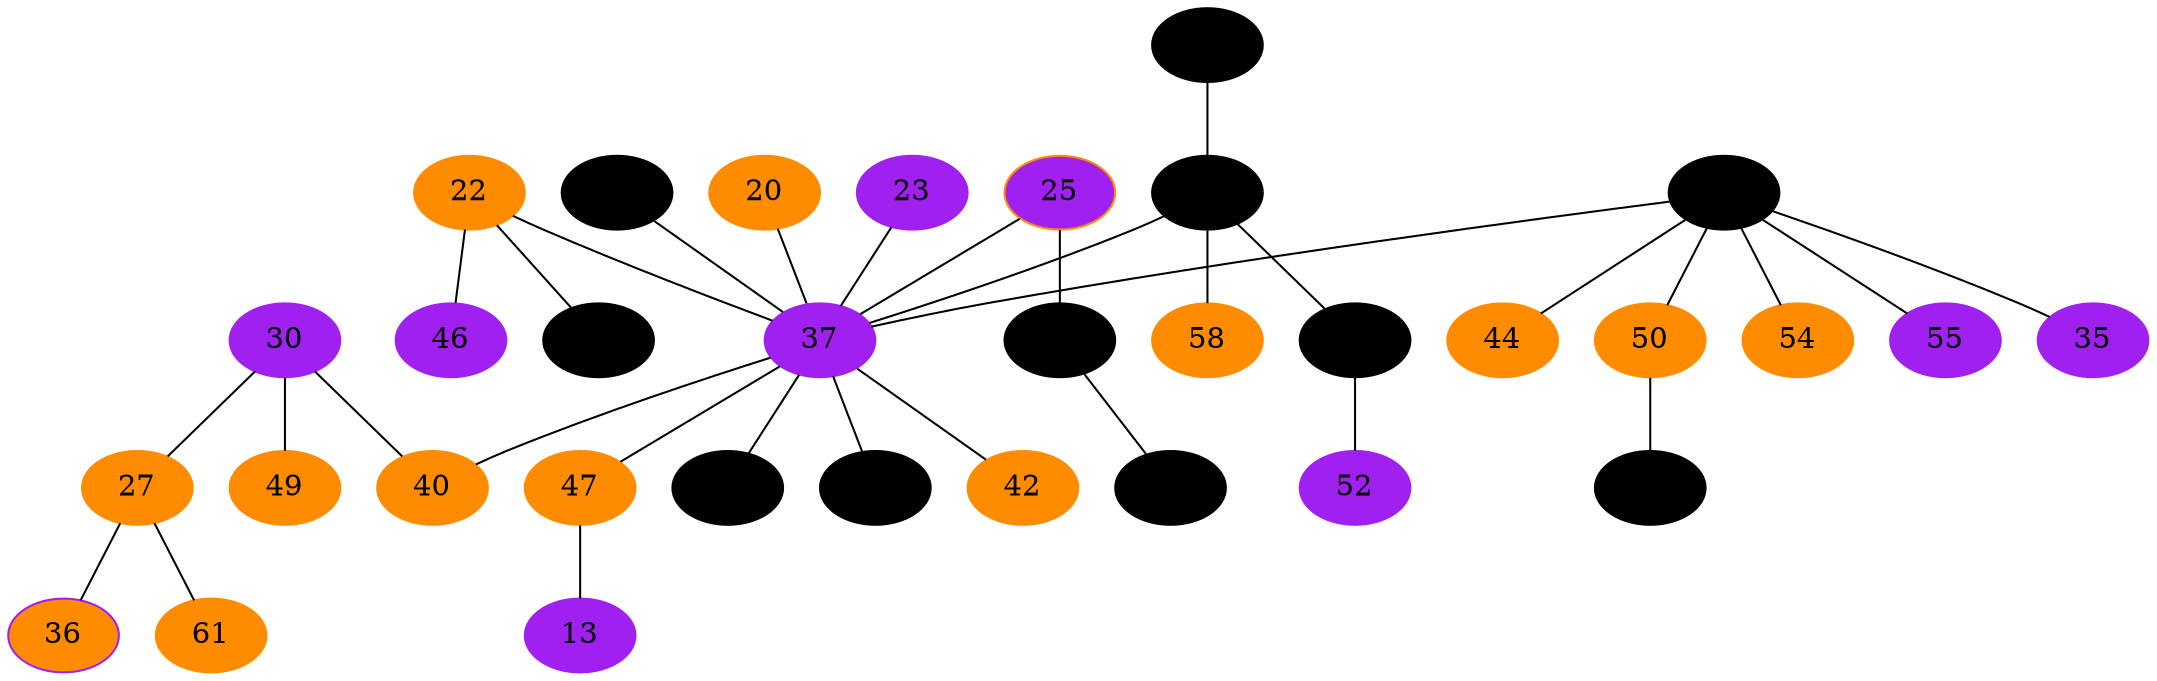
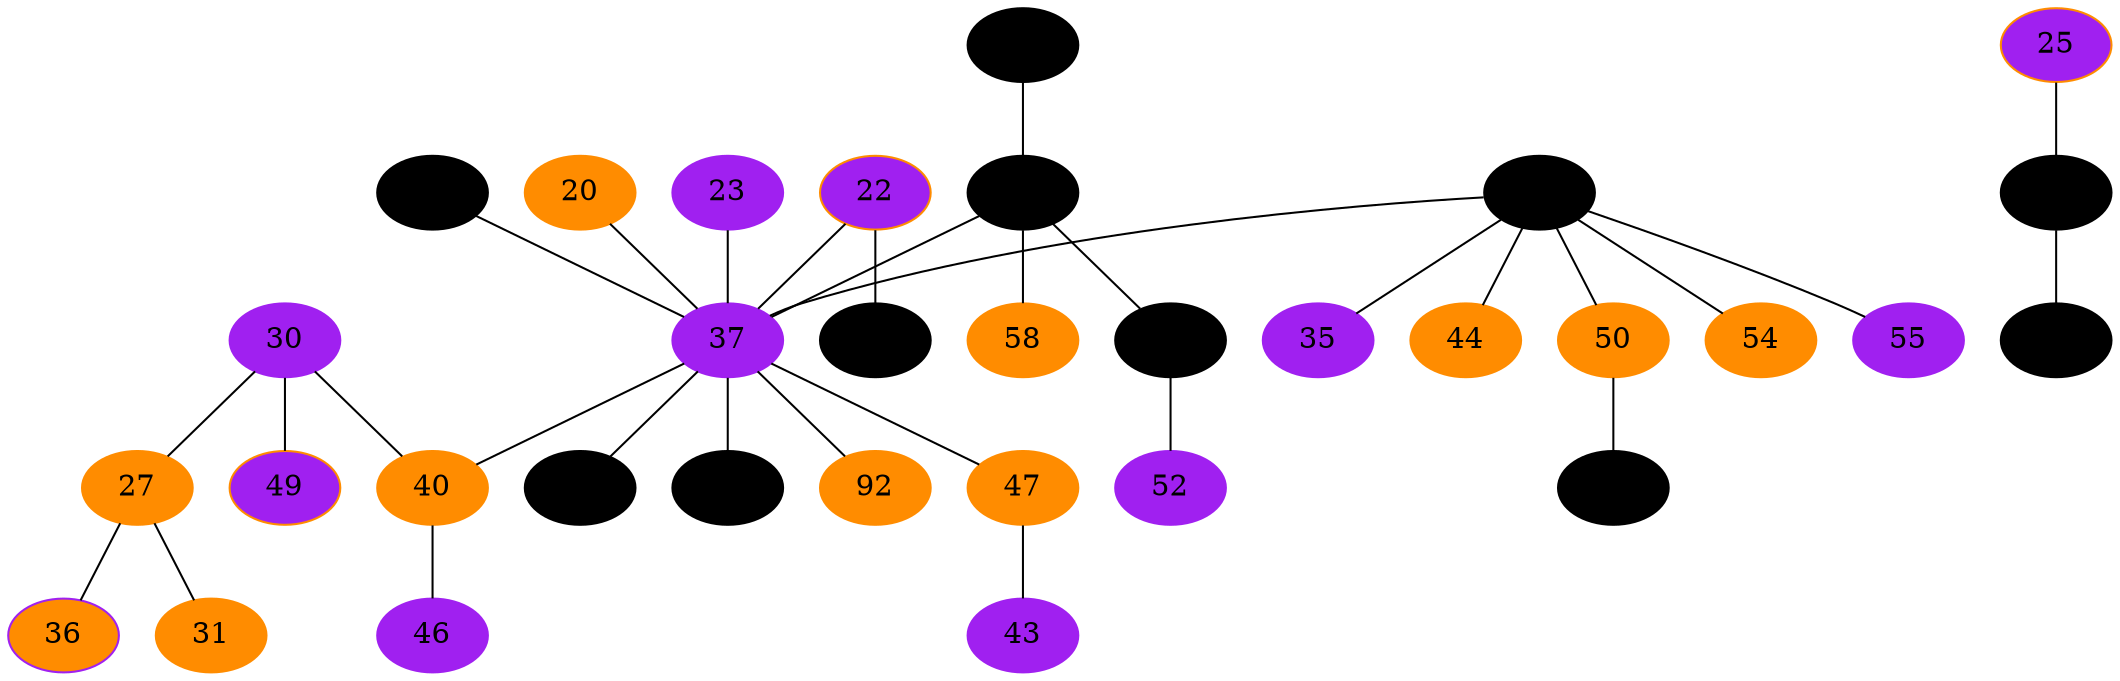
node "22": fillcolor darkorange -> purple
edge "22" -- "46": now "40" -- "46"
edge "25" -- "37": removed
node "49": fillcolor darkorange -> purple
node "42": label "42" -> "92"
node "61": label "61" -> "31"
node "13": label "13" -> "43"
